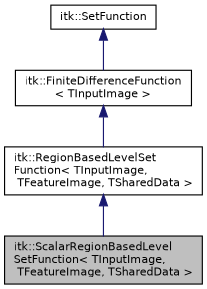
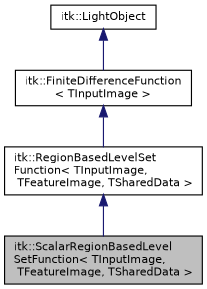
node "itk::SetFunction": label "itk::SetFunction" -> "itk::LightObject"
